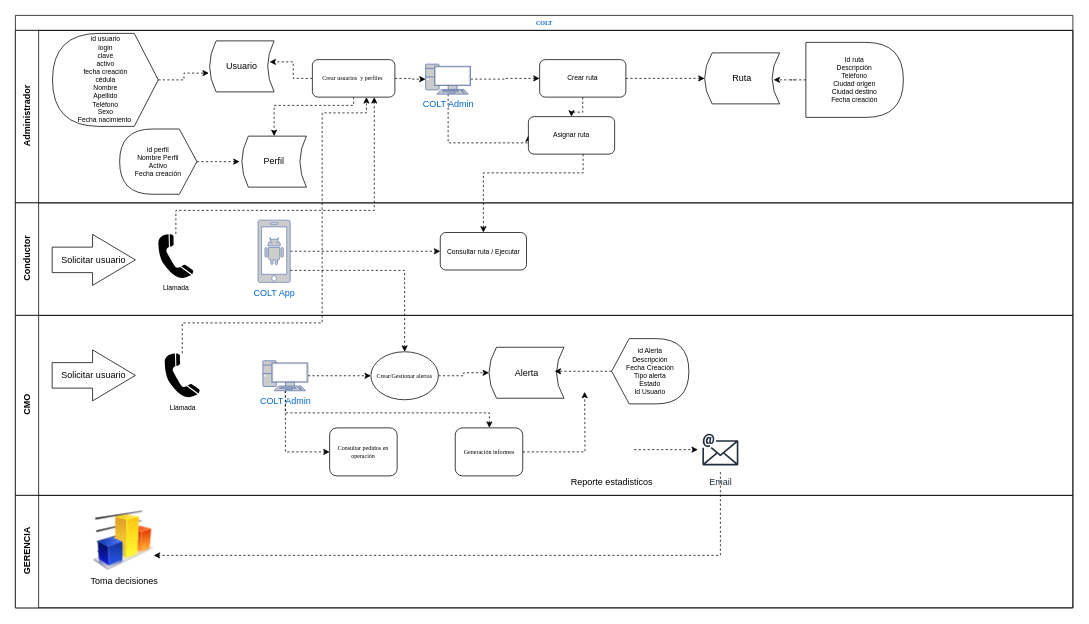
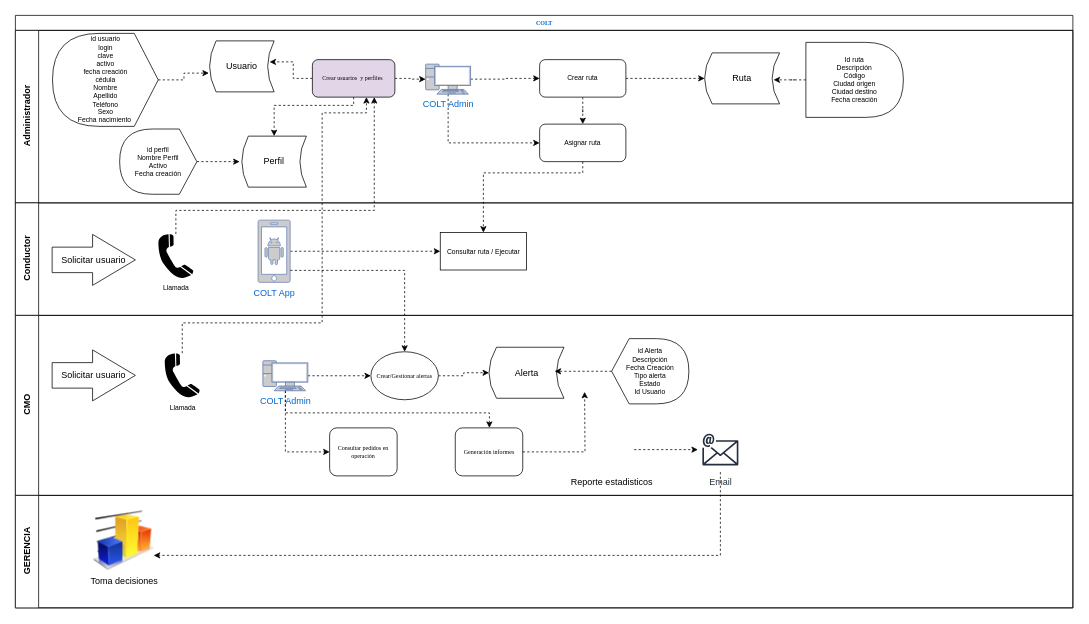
node "Crear usuarios y perfiles": fillcolor #ffffff -> #e1d5e7
node "Id ruta Descripción Teléfono Ciudad origen Ciudad destino Fecha creación": label "Id ruta Descripción Teléfono Ciudad origen Ciudad destino Fecha creación" -> "Id ruta Descripción Código Ciudad origen Ciudad destino Fecha creación"
node "Asignar ruta": moved (572, 135) -> (583, 143)
node "Consultar ruta / Ejecutar": shape rounded rectangle -> rectangle
